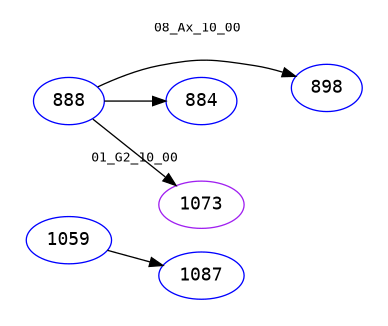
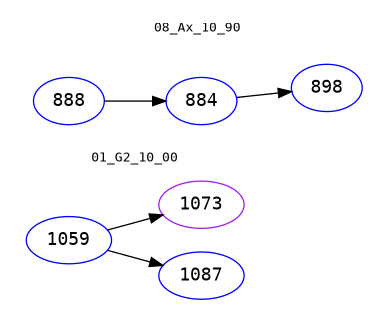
cluster "08_Ax_10_00": label "08_Ax_10_00" -> "08_Ax_10_90"
edge "888" -> "898": now "884" -> "898"
edge "888" -> "1073": now "1059" -> "1073"
